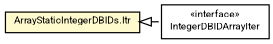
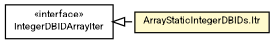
edge "IntegerDBIDArrayIter" -> "ArrayStaticIntegerDBIDs.Itr": reversed
